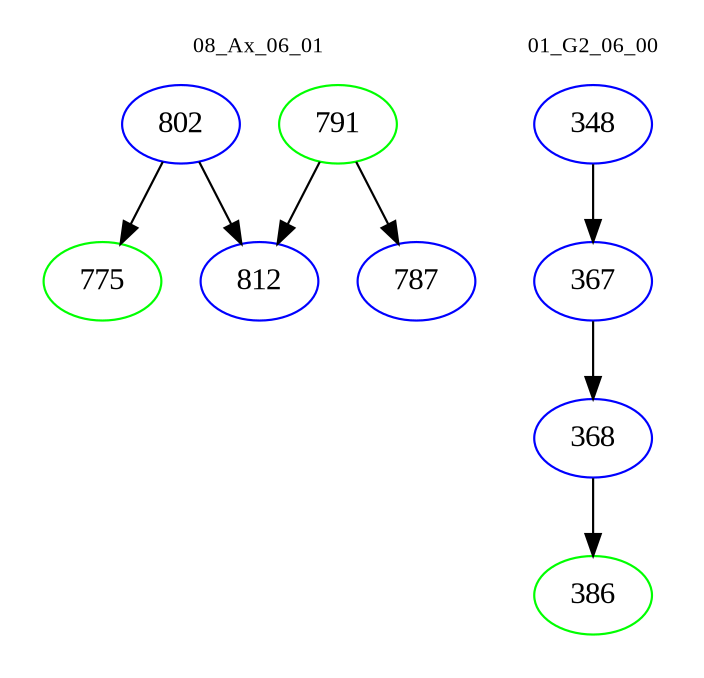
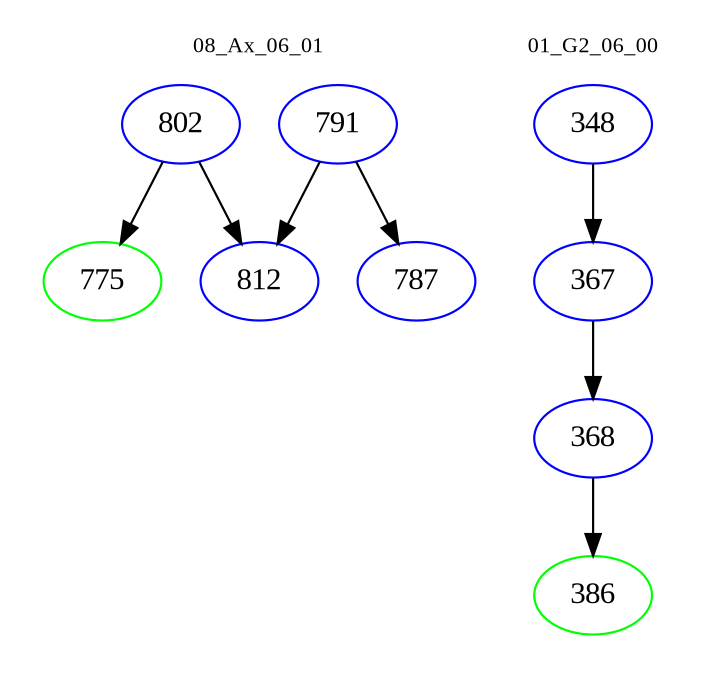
node "791": color green -> blue
